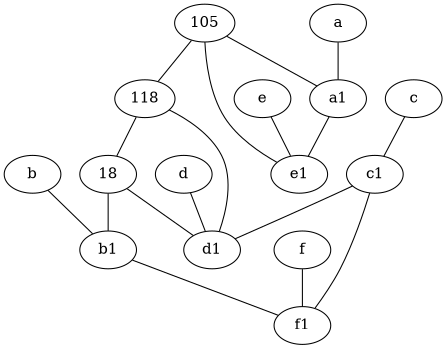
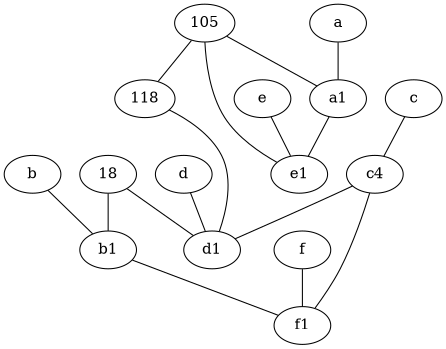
edge "118" -- "18": removed
node "c1": label "c1" -> "c4"
